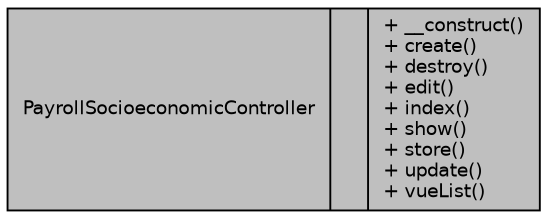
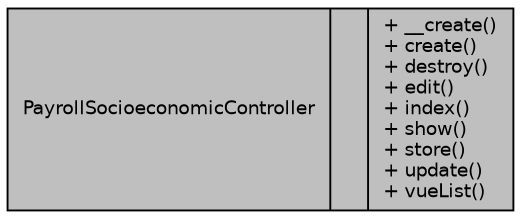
node "PayrollSocioeconomicController": text "+ __construct()" -> "+ __create()"
